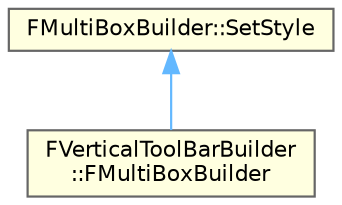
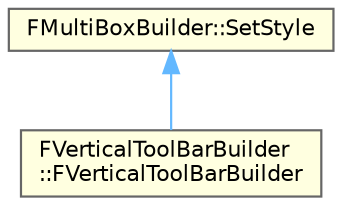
node "FVerticalToolBarBuilder ::FMultiBoxBuilder": label "FVerticalToolBarBuilder ::FMultiBoxBuilder" -> "FVerticalToolBarBuilder ::FVerticalToolBarBuilder"
